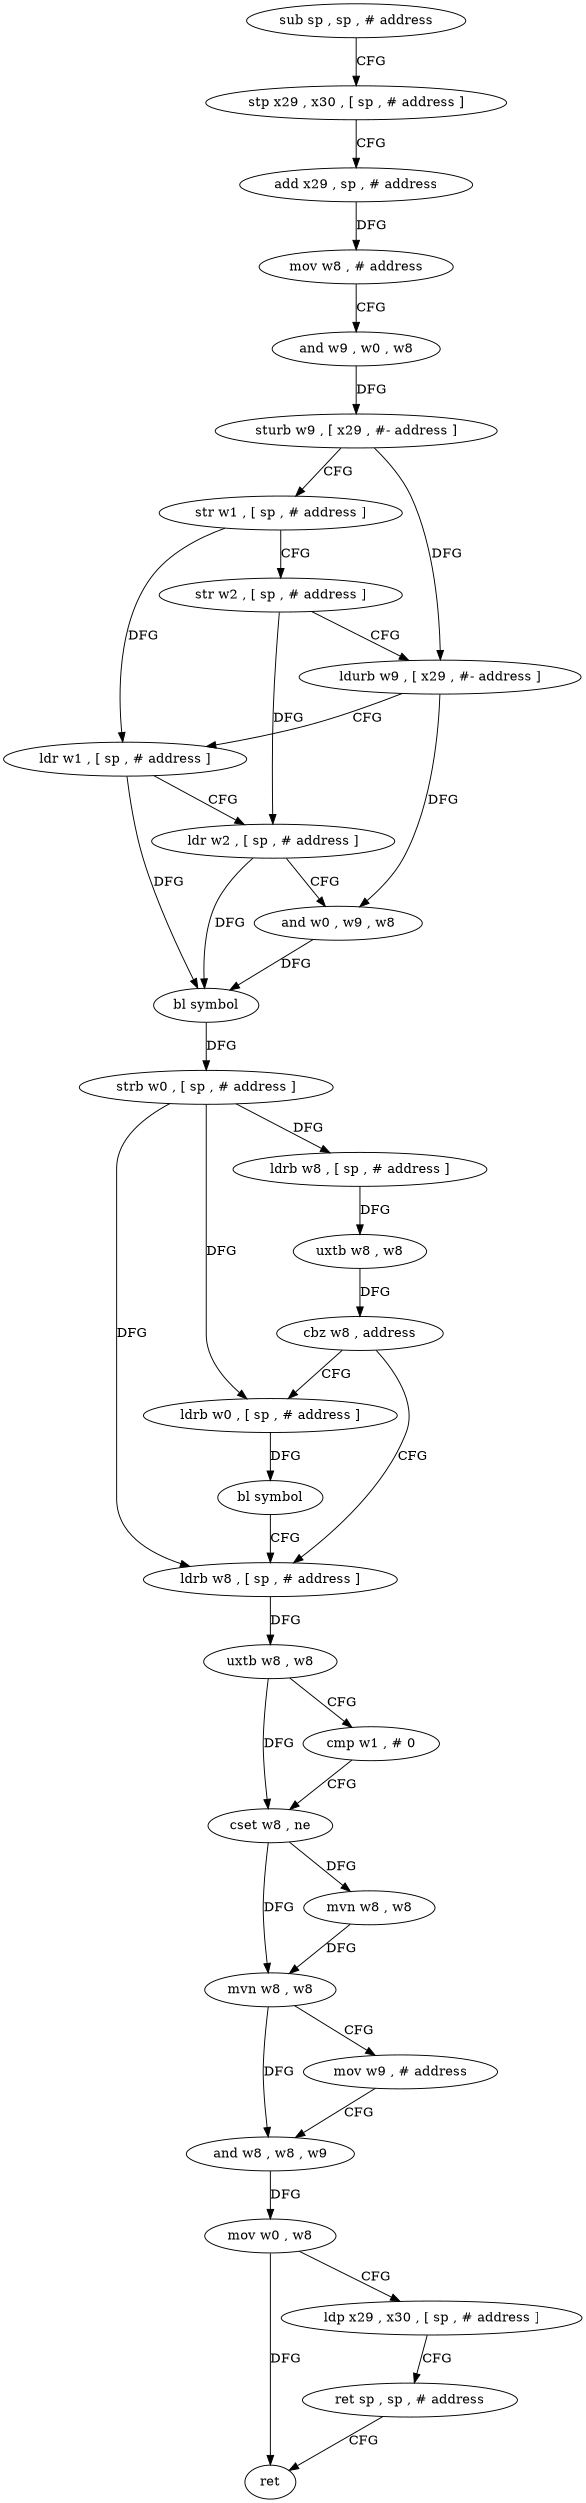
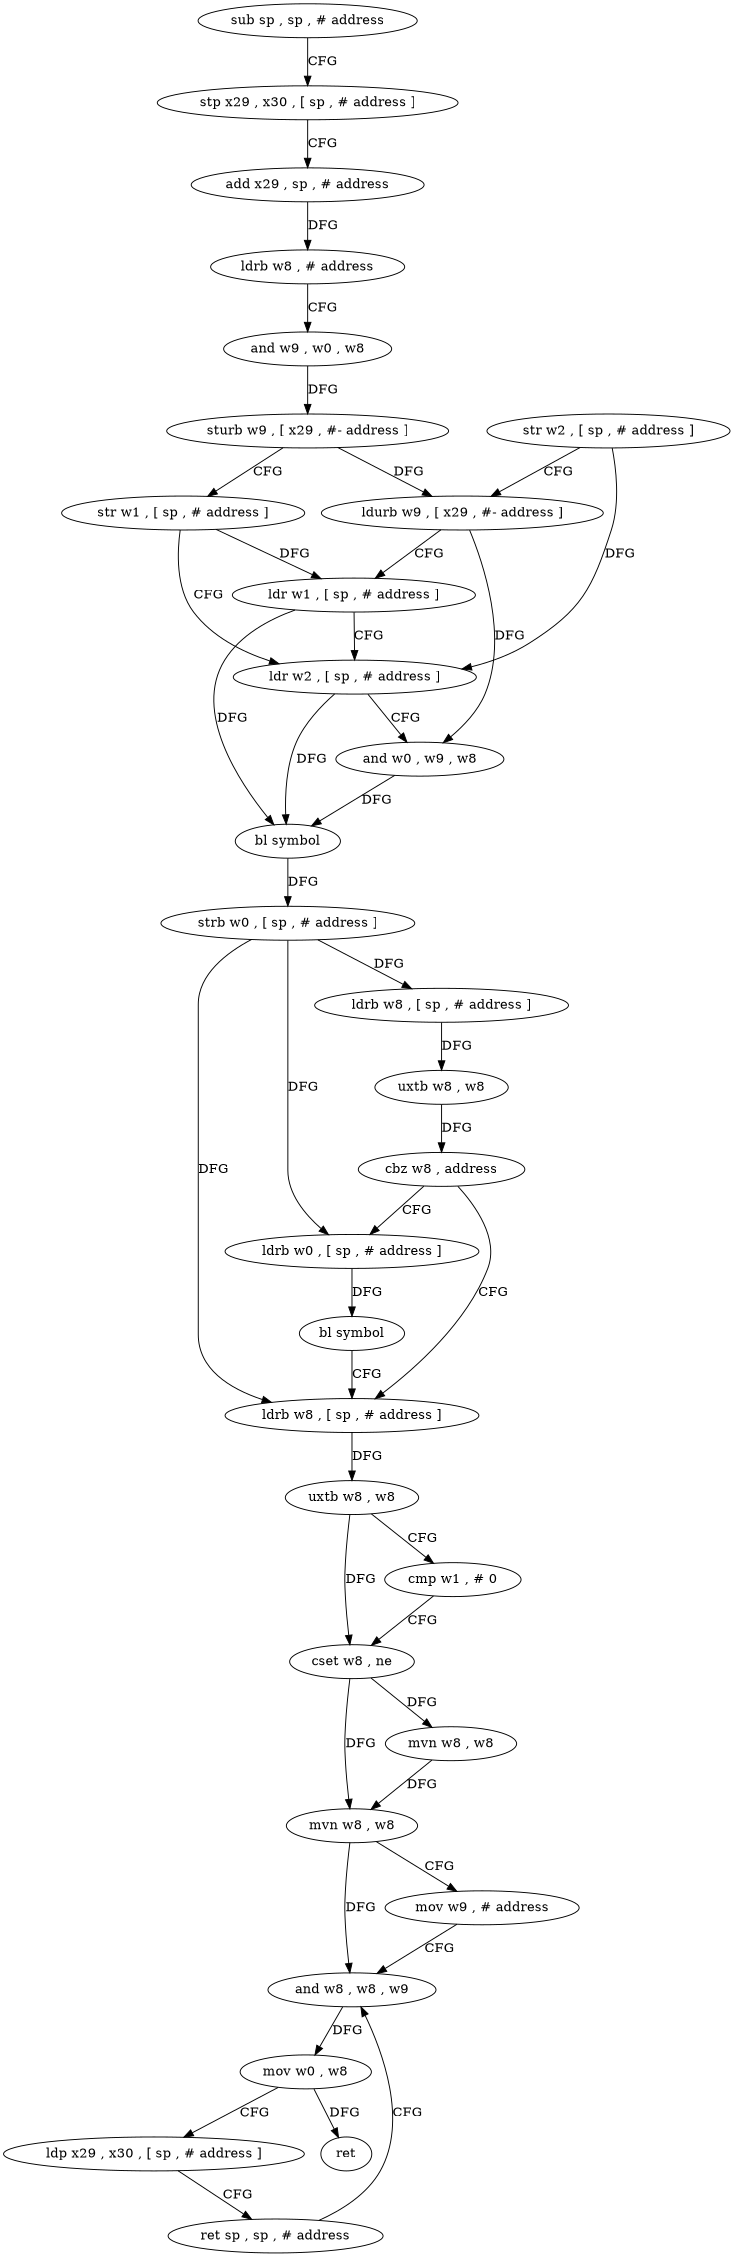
node "mov w8 , # address": label "mov w8 , # address" -> "ldrb w8 , # address"
edge "str w1 , [ sp , # address ]" -> "str w2 , [ sp , # address ]": now "str w1 , [ sp , # address ]" -> "ldr w2 , [ sp , # address ]"
edge "ret sp , sp , # address" -> "ret": now "ret sp , sp , # address" -> "and w8 , w8 , w9"
